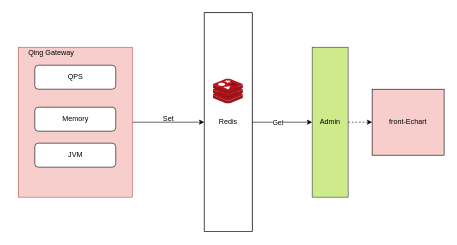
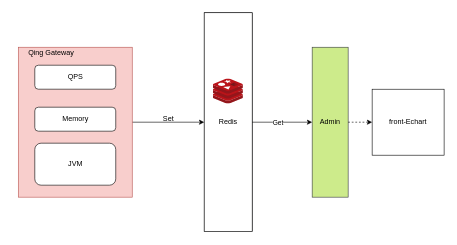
node "front-Echart": fillcolor #f8cecc -> #ffffff
node "JVM": size 81x24 -> 81x42
